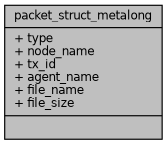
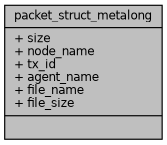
node "packet_struct_metalong": text "+ type" -> "+ size"
